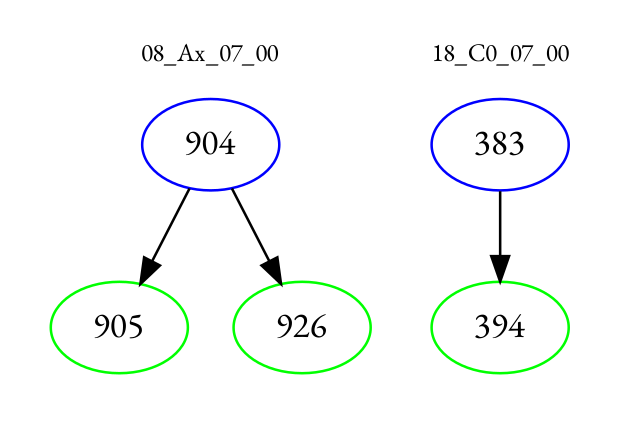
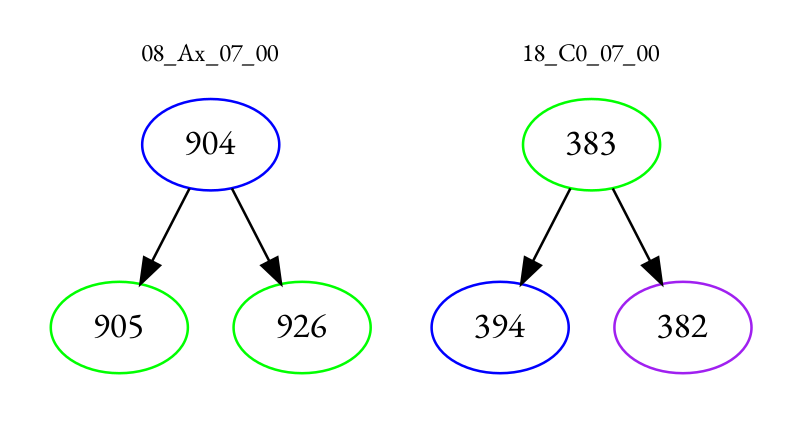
node "383": color blue -> green
node "394": color green -> blue
node "382": added
